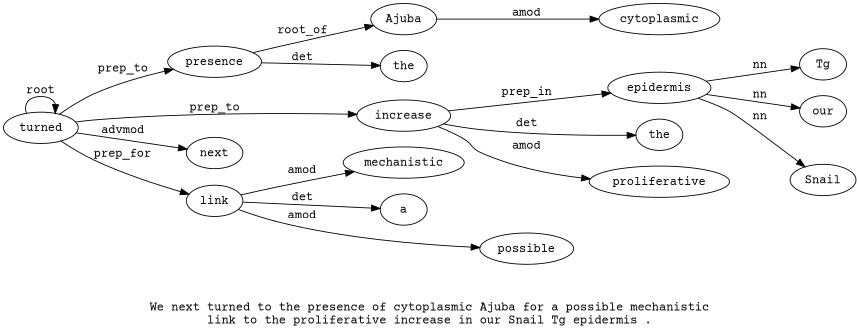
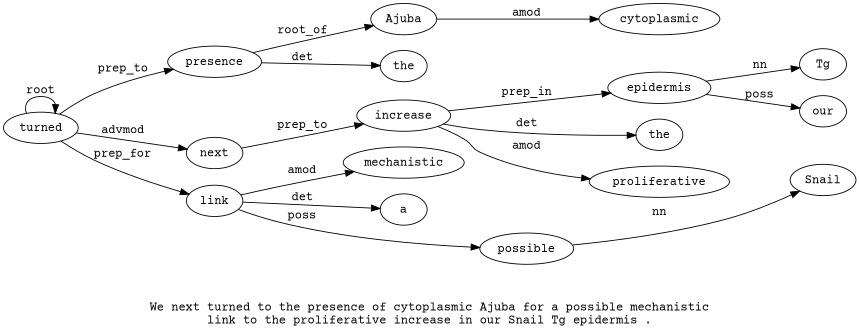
edge "epidermis" -> "our": label "nn" -> "poss"
edge "turned" -> "increase": now "next" -> "increase"
edge "epidermis" -> "Snail": now "possible" -> "Snail"
edge "link" -> "possible": label "amod" -> "poss"
